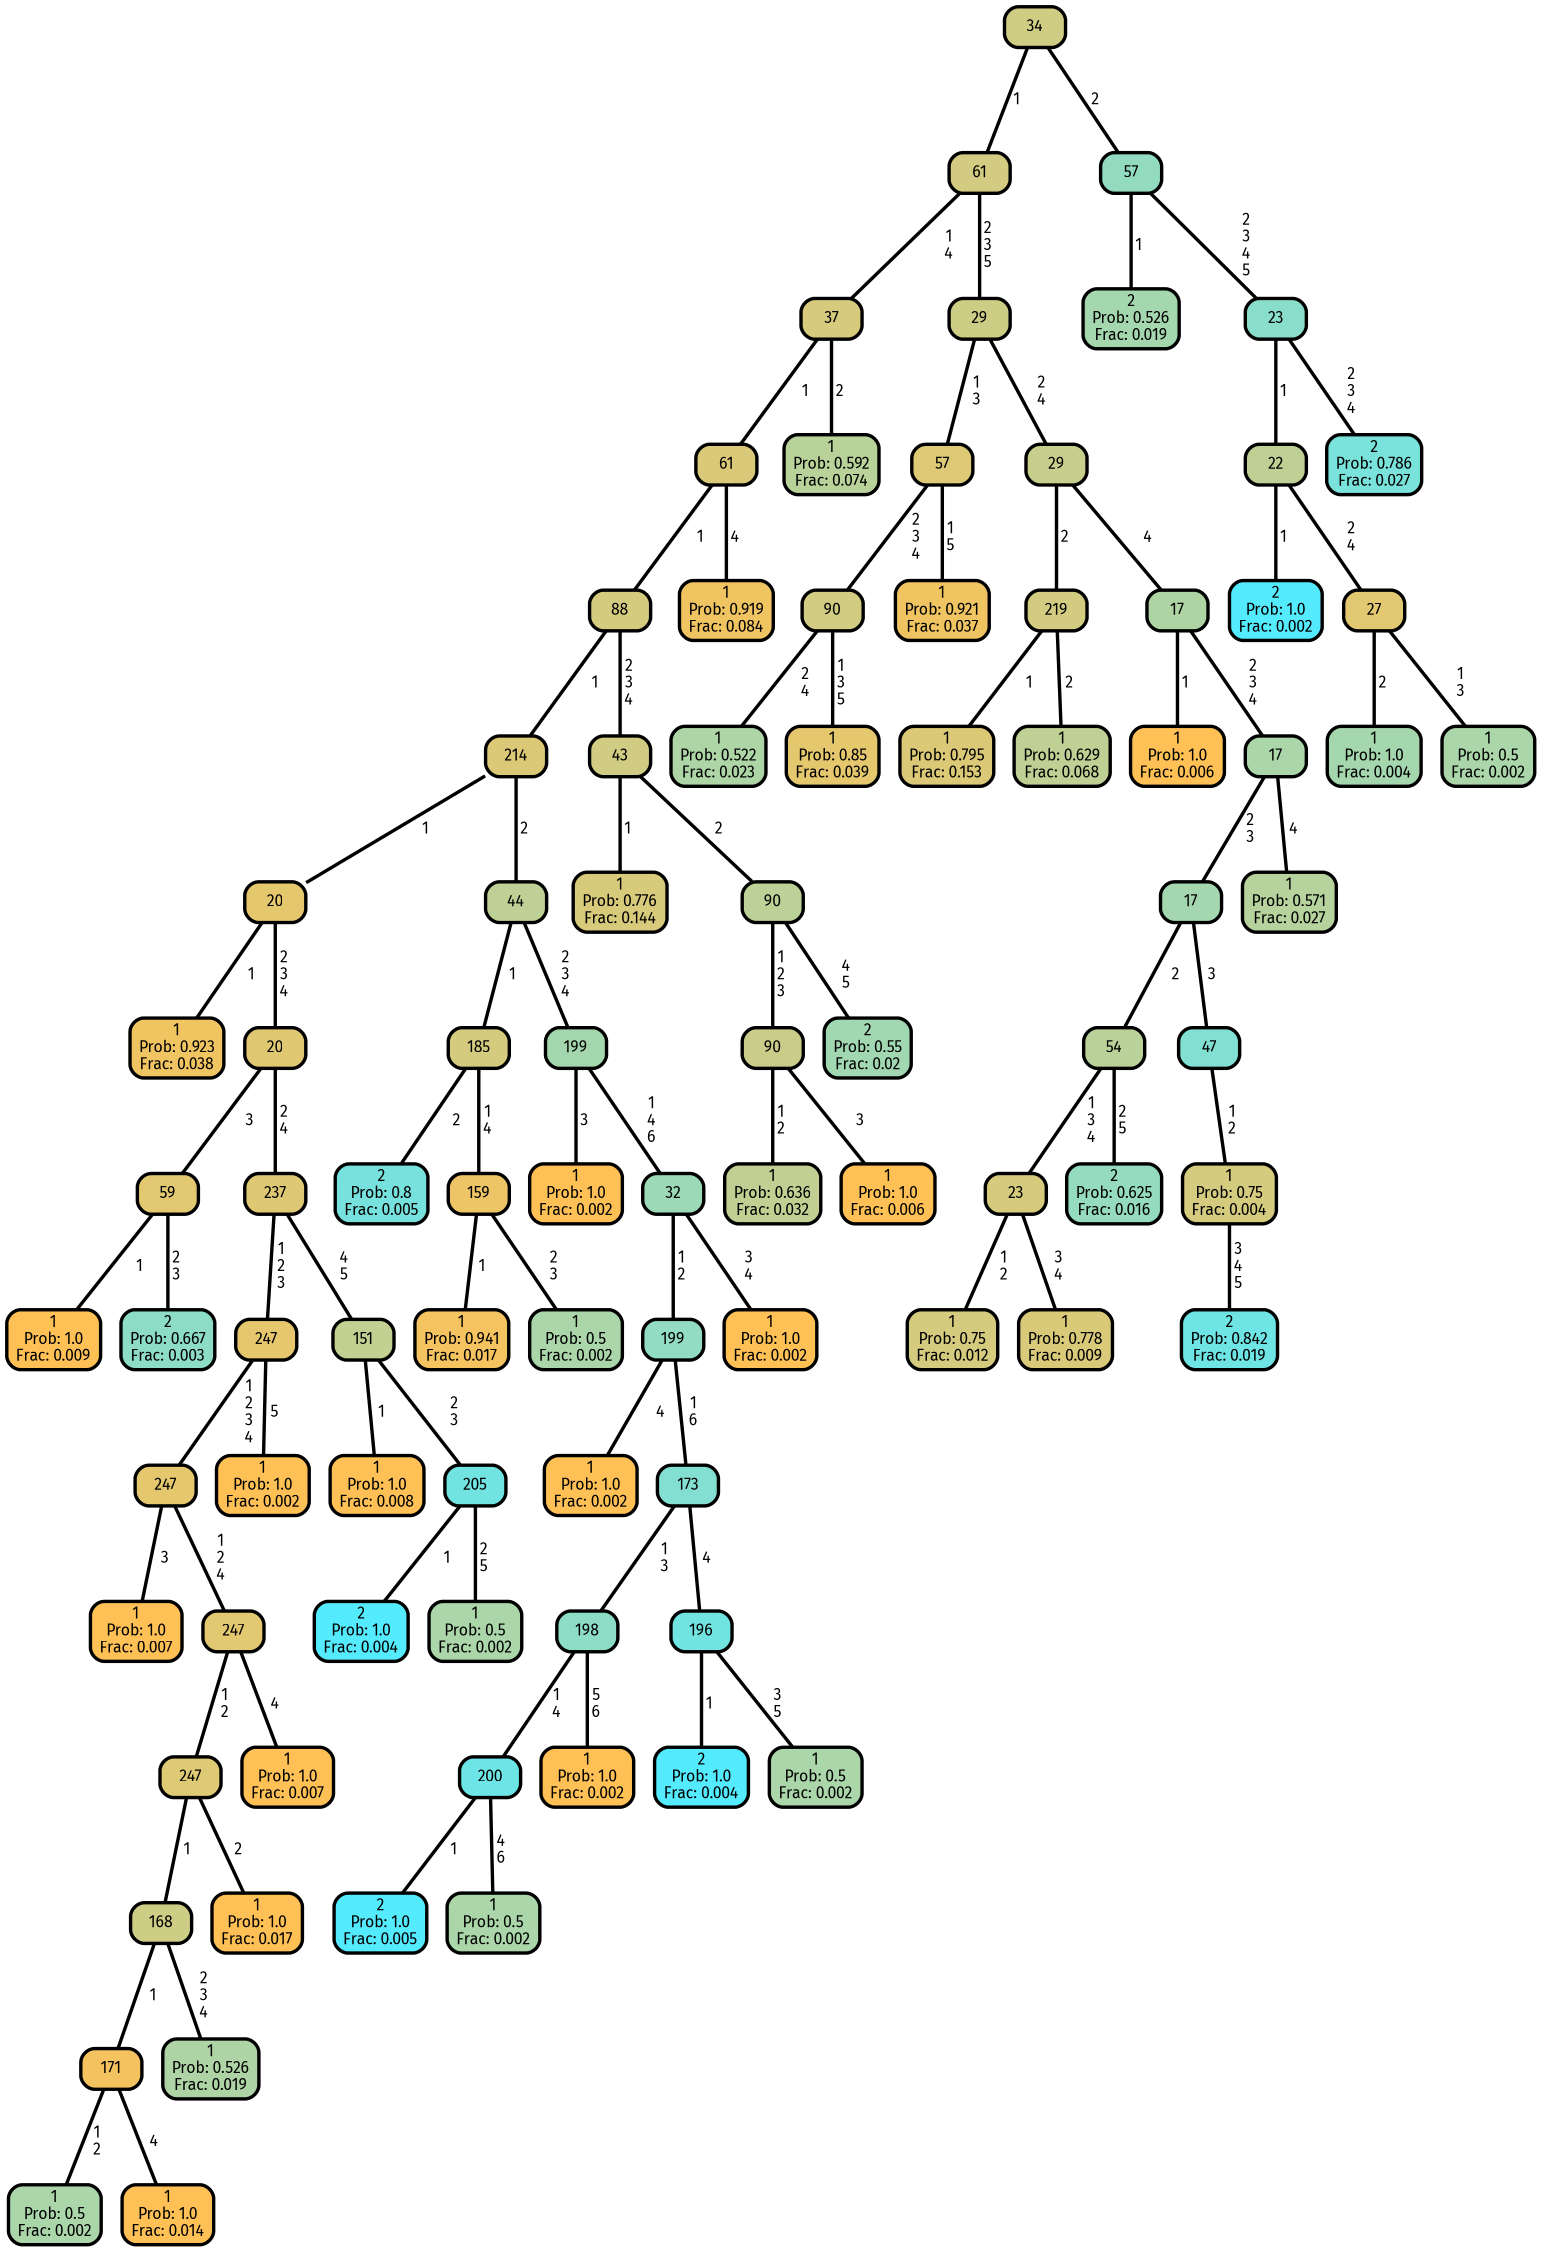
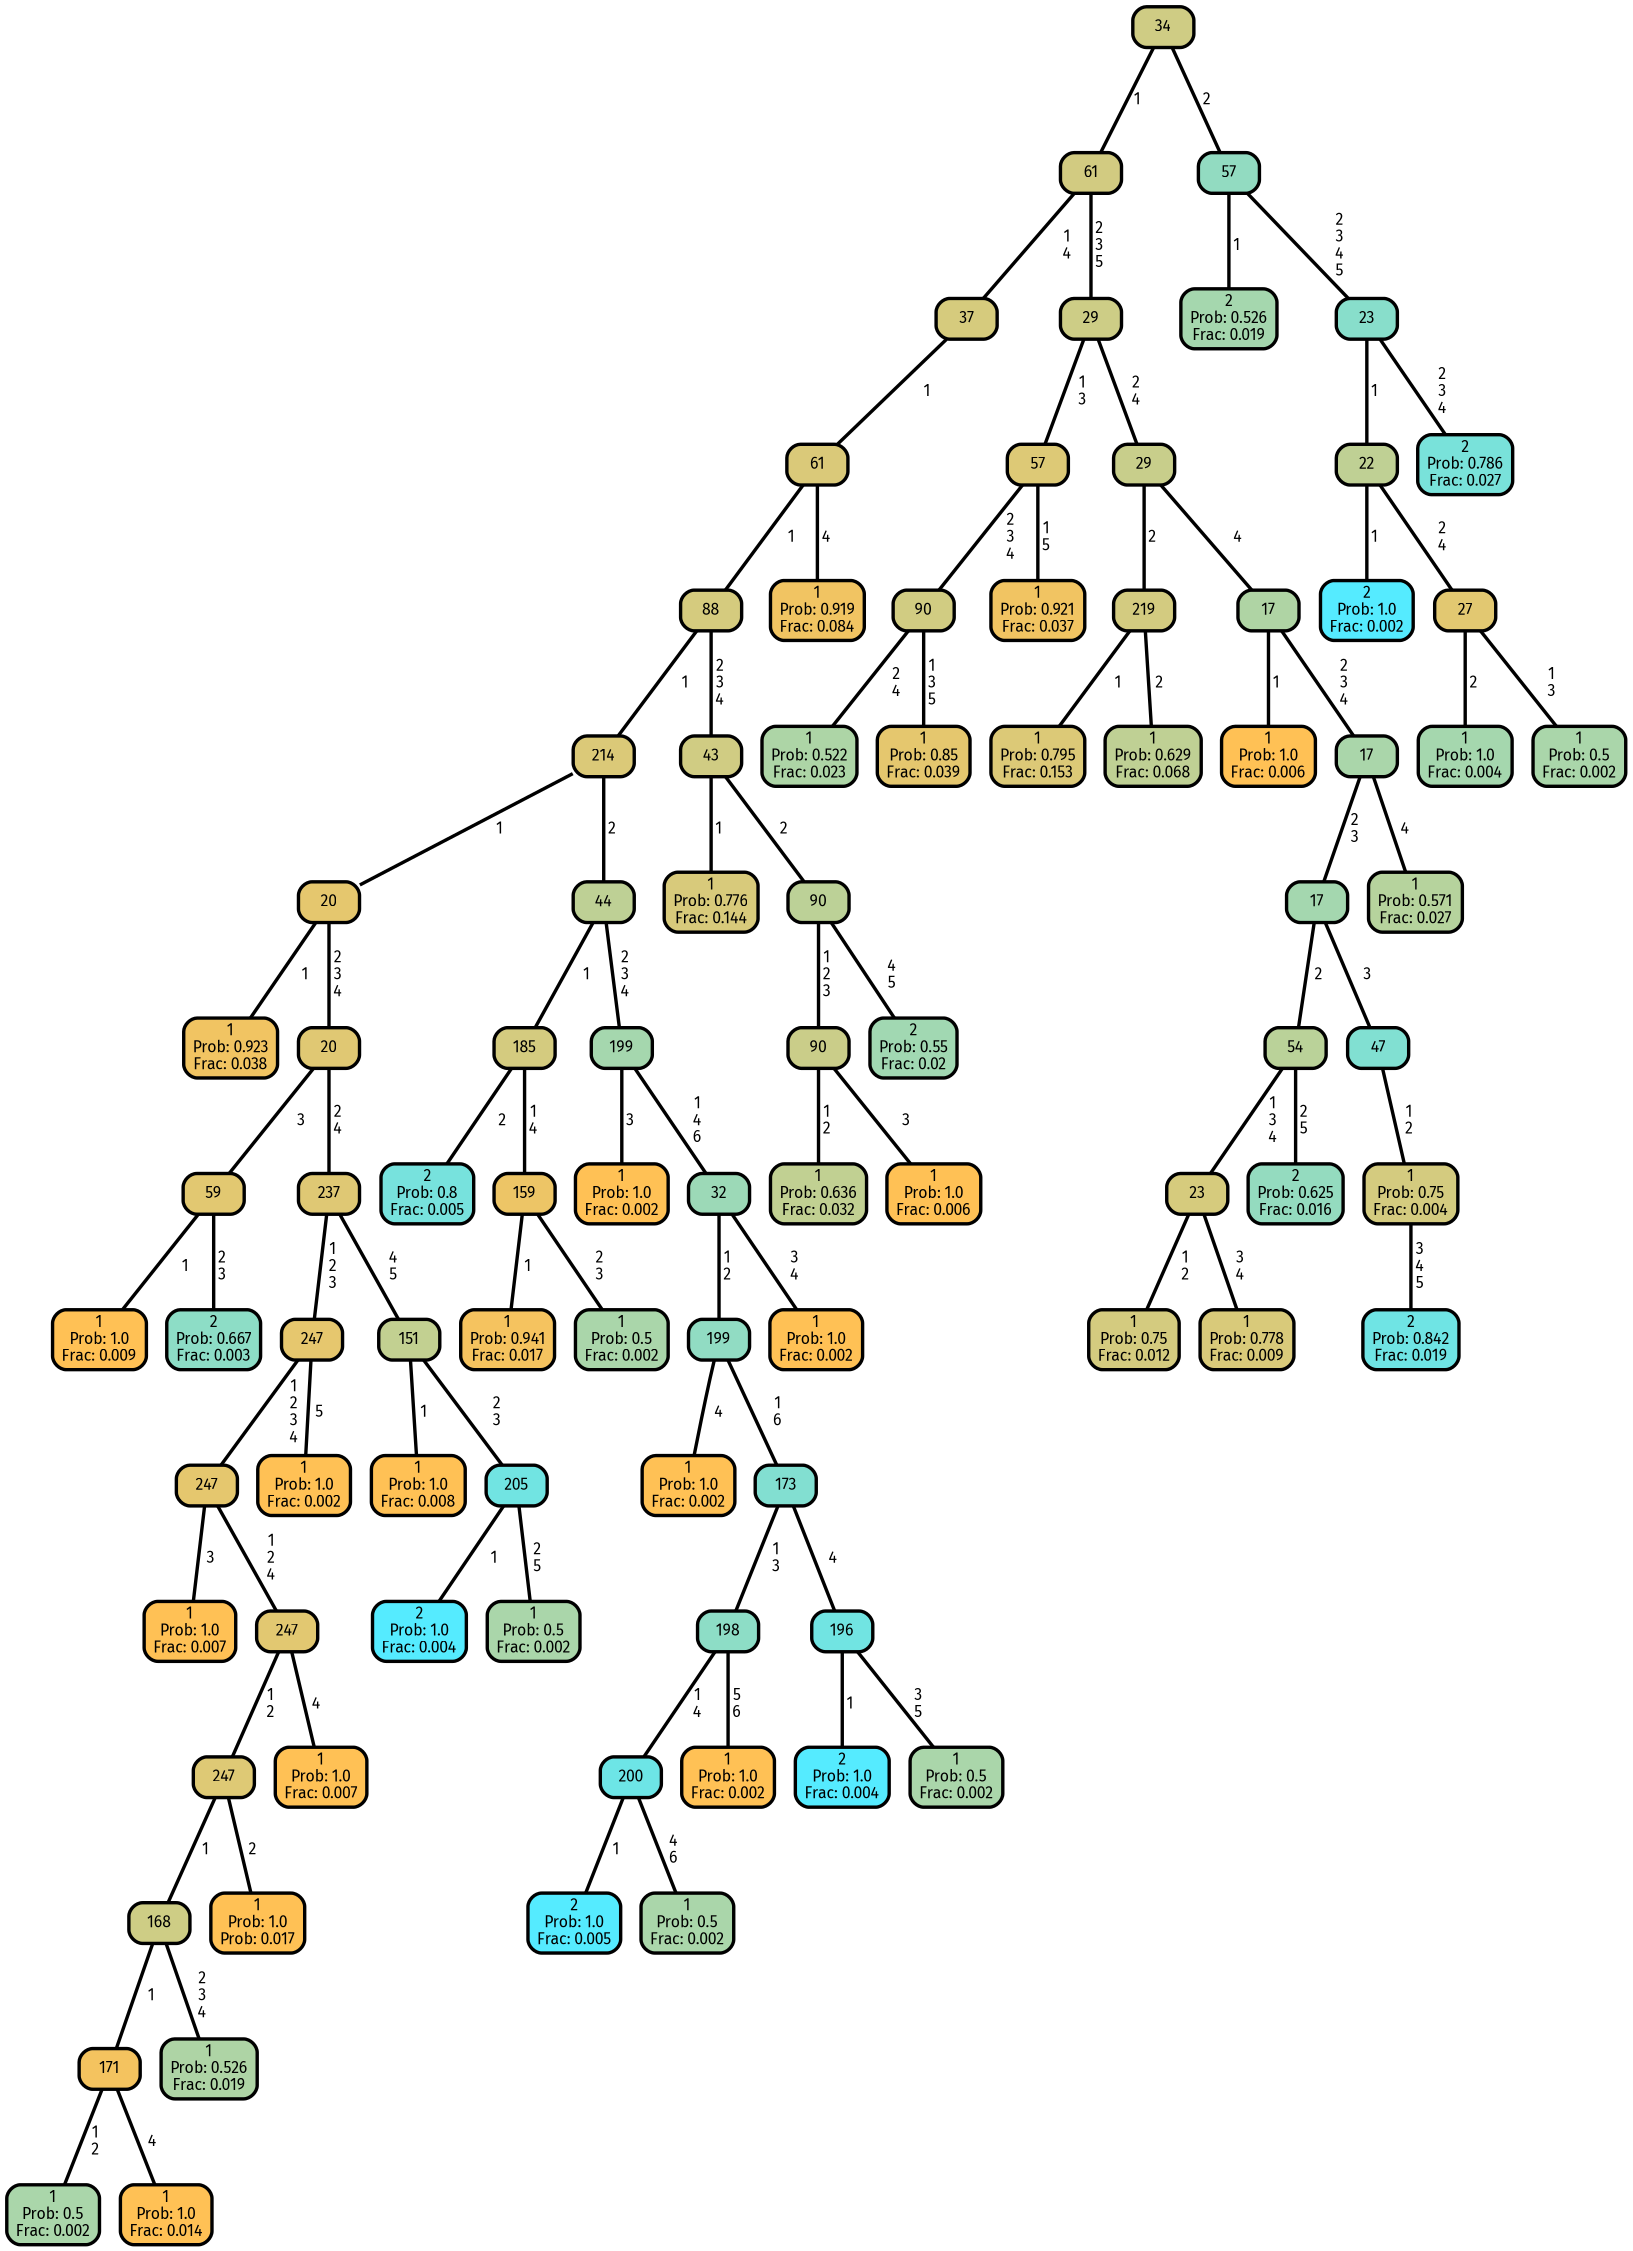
node "1 Prob: 0.592 Frac: 0.074": removed
node "1 Prob: 1.0 Frac: 0.017": label "1 Prob: 1.0 Frac: 0.017" -> "1 Prob: 1.0 Prob: 0.017"
